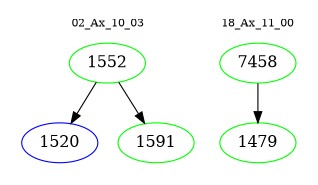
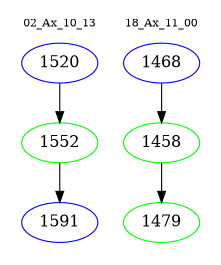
cluster "02_Ax_10_03": label "02_Ax_10_03" -> "02_Ax_10_13"
node "1468": added
node "7458": label "7458" -> "1458"
edge "1552" -> "1520": reversed
node "1591": color green -> blue
